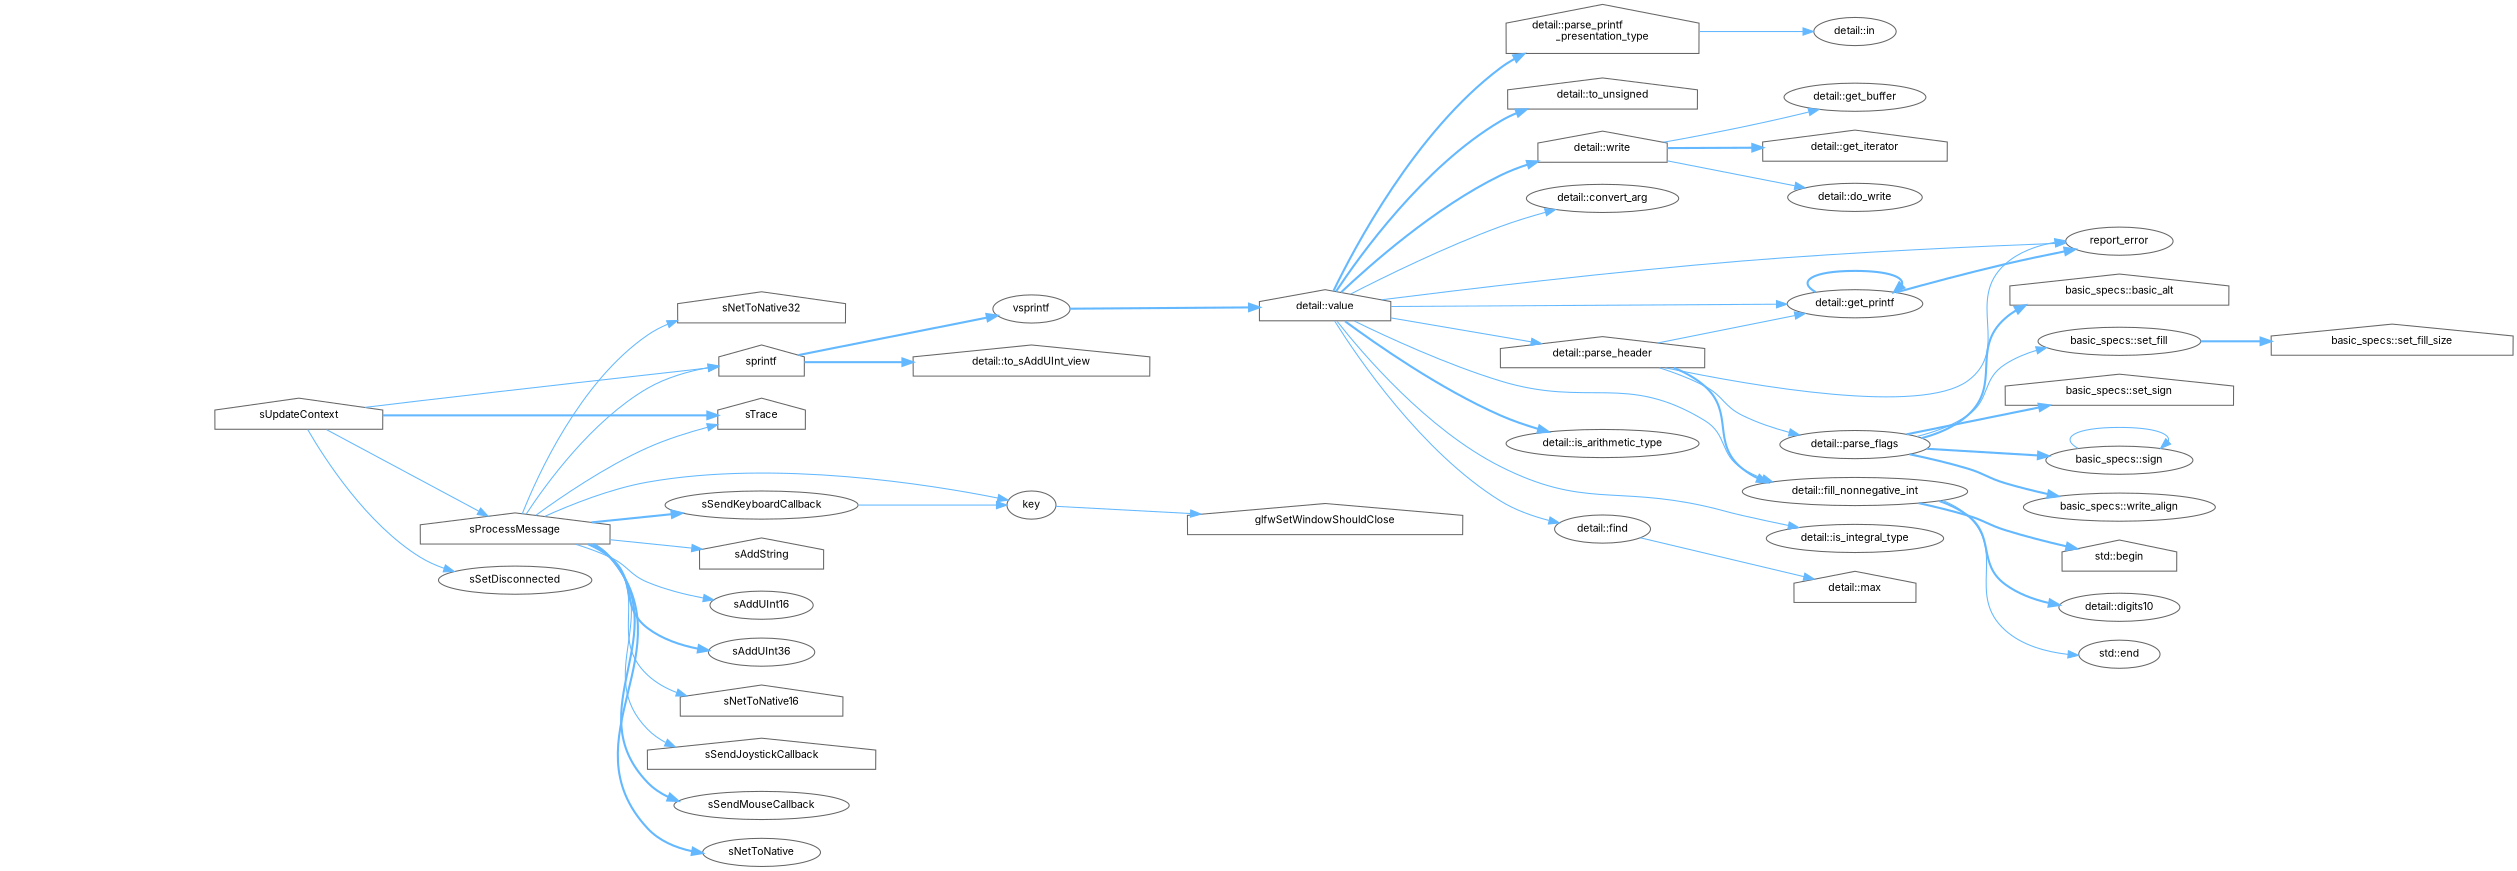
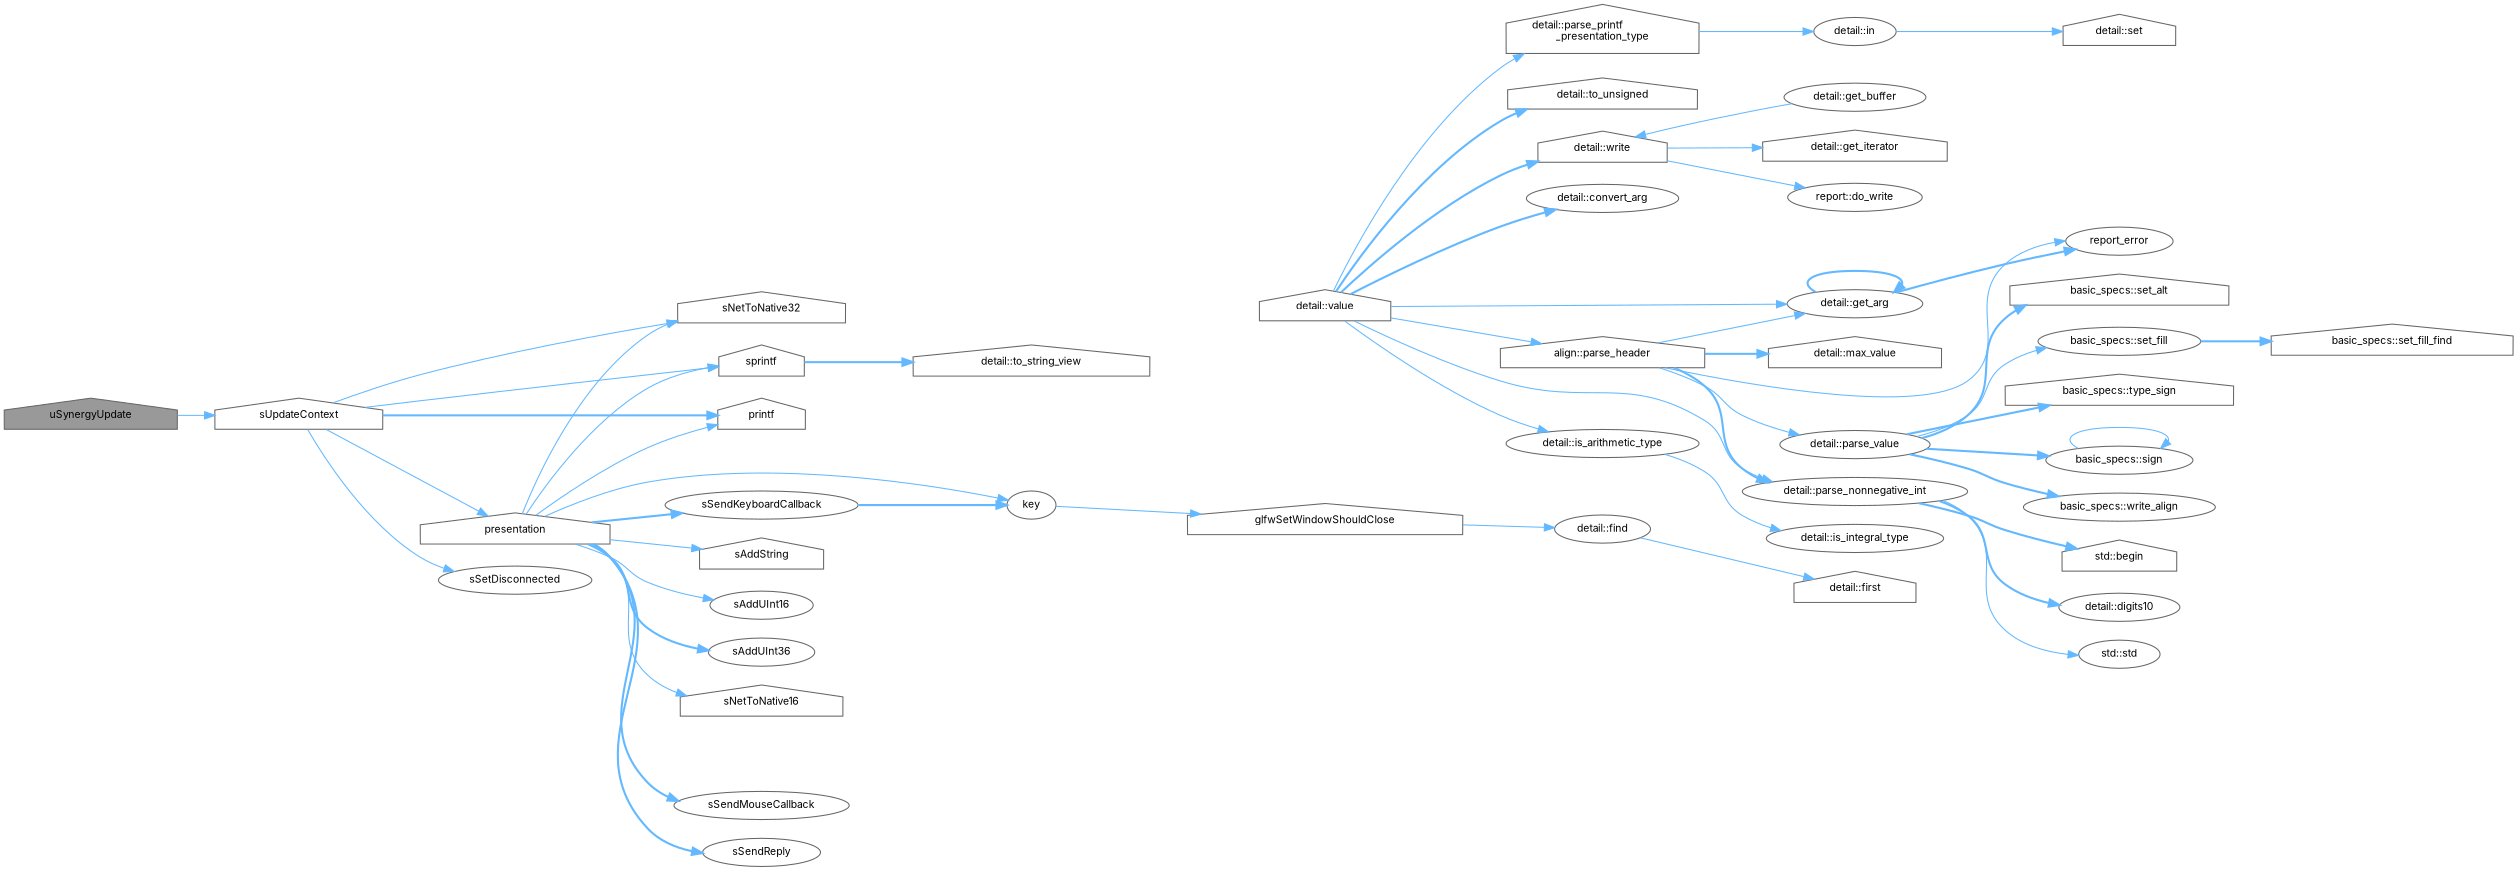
node "detail::set": added
edge "detail::write" -> "detail::get_buffer": reversed
edge "detail::write" -> "detail::get_iterator": style bold -> solid
edge "detail::value" -> "detail::parse_printf _presentation_type": style bold -> solid
node "detail::do_write": label "detail::do_write" -> "report::do_write"
edge "detail::value" -> "detail::convert_arg": style solid -> bold
edge "detail::value" -> "report_error": removed
node "basic_specs::basic_alt": label "basic_specs::basic_alt" -> "basic_specs::set_alt"
node "detail::get_printf": label "detail::get_printf" -> "detail::get_arg"
node "vsprintf": removed
node "basic_specs::set_fill_size": label "basic_specs::set_fill_size" -> "basic_specs::set_fill_find"
node "detail::parse_header": label "detail::parse_header" -> "align::parse_header"
node "detail::max_value": added
edge "sUpdateContext" -> "sNetToNative32": added
node "detail::to_sAddUInt_view": label "detail::to_sAddUInt_view" -> "detail::to_string_view"
edge "detail::value" -> "detail::is_arithmetic_type": style bold -> solid
node "basic_specs::set_sign": label "basic_specs::set_sign" -> "basic_specs::type_sign"
node "uSynergyUpdate": added
node "sTrace": label "sTrace" -> "printf"
edge "detail::value" -> "detail::find": now "glfwSetWindowShouldClose" -> "detail::find"
node "detail::parse_flags": label "detail::parse_flags" -> "detail::parse_value"
edge "detail::value" -> "detail::is_integral_type": now "detail::is_arithmetic_type" -> "detail::is_integral_type"
node "detail::fill_nonnegative_int": label "detail::fill_nonnegative_int" -> "detail::parse_nonnegative_int"
edge "sSendKeyboardCallback" -> "key": style solid -> bold
node "sProcessMessage": label "sProcessMessage" -> "presentation"
node "detail::max": label "detail::max" -> "detail::first"
node "std::end": label "std::end" -> "std::std"
node "sSendJoystickCallback": removed
node "sNetToNative": label "sNetToNative" -> "sSendReply"
